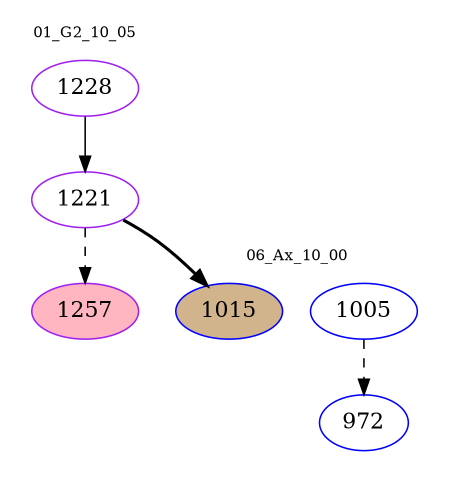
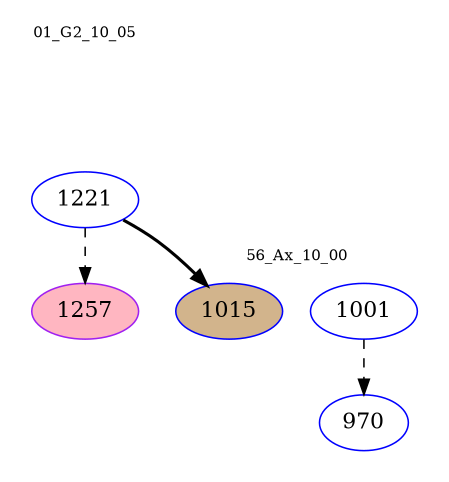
node "1228": removed
node "1221": color purple -> blue
cluster "06_Ax_10_00": label "06_Ax_10_00" -> "56_Ax_10_00"
node "1005": label "1005" -> "1001"
node "972": label "972" -> "970"
